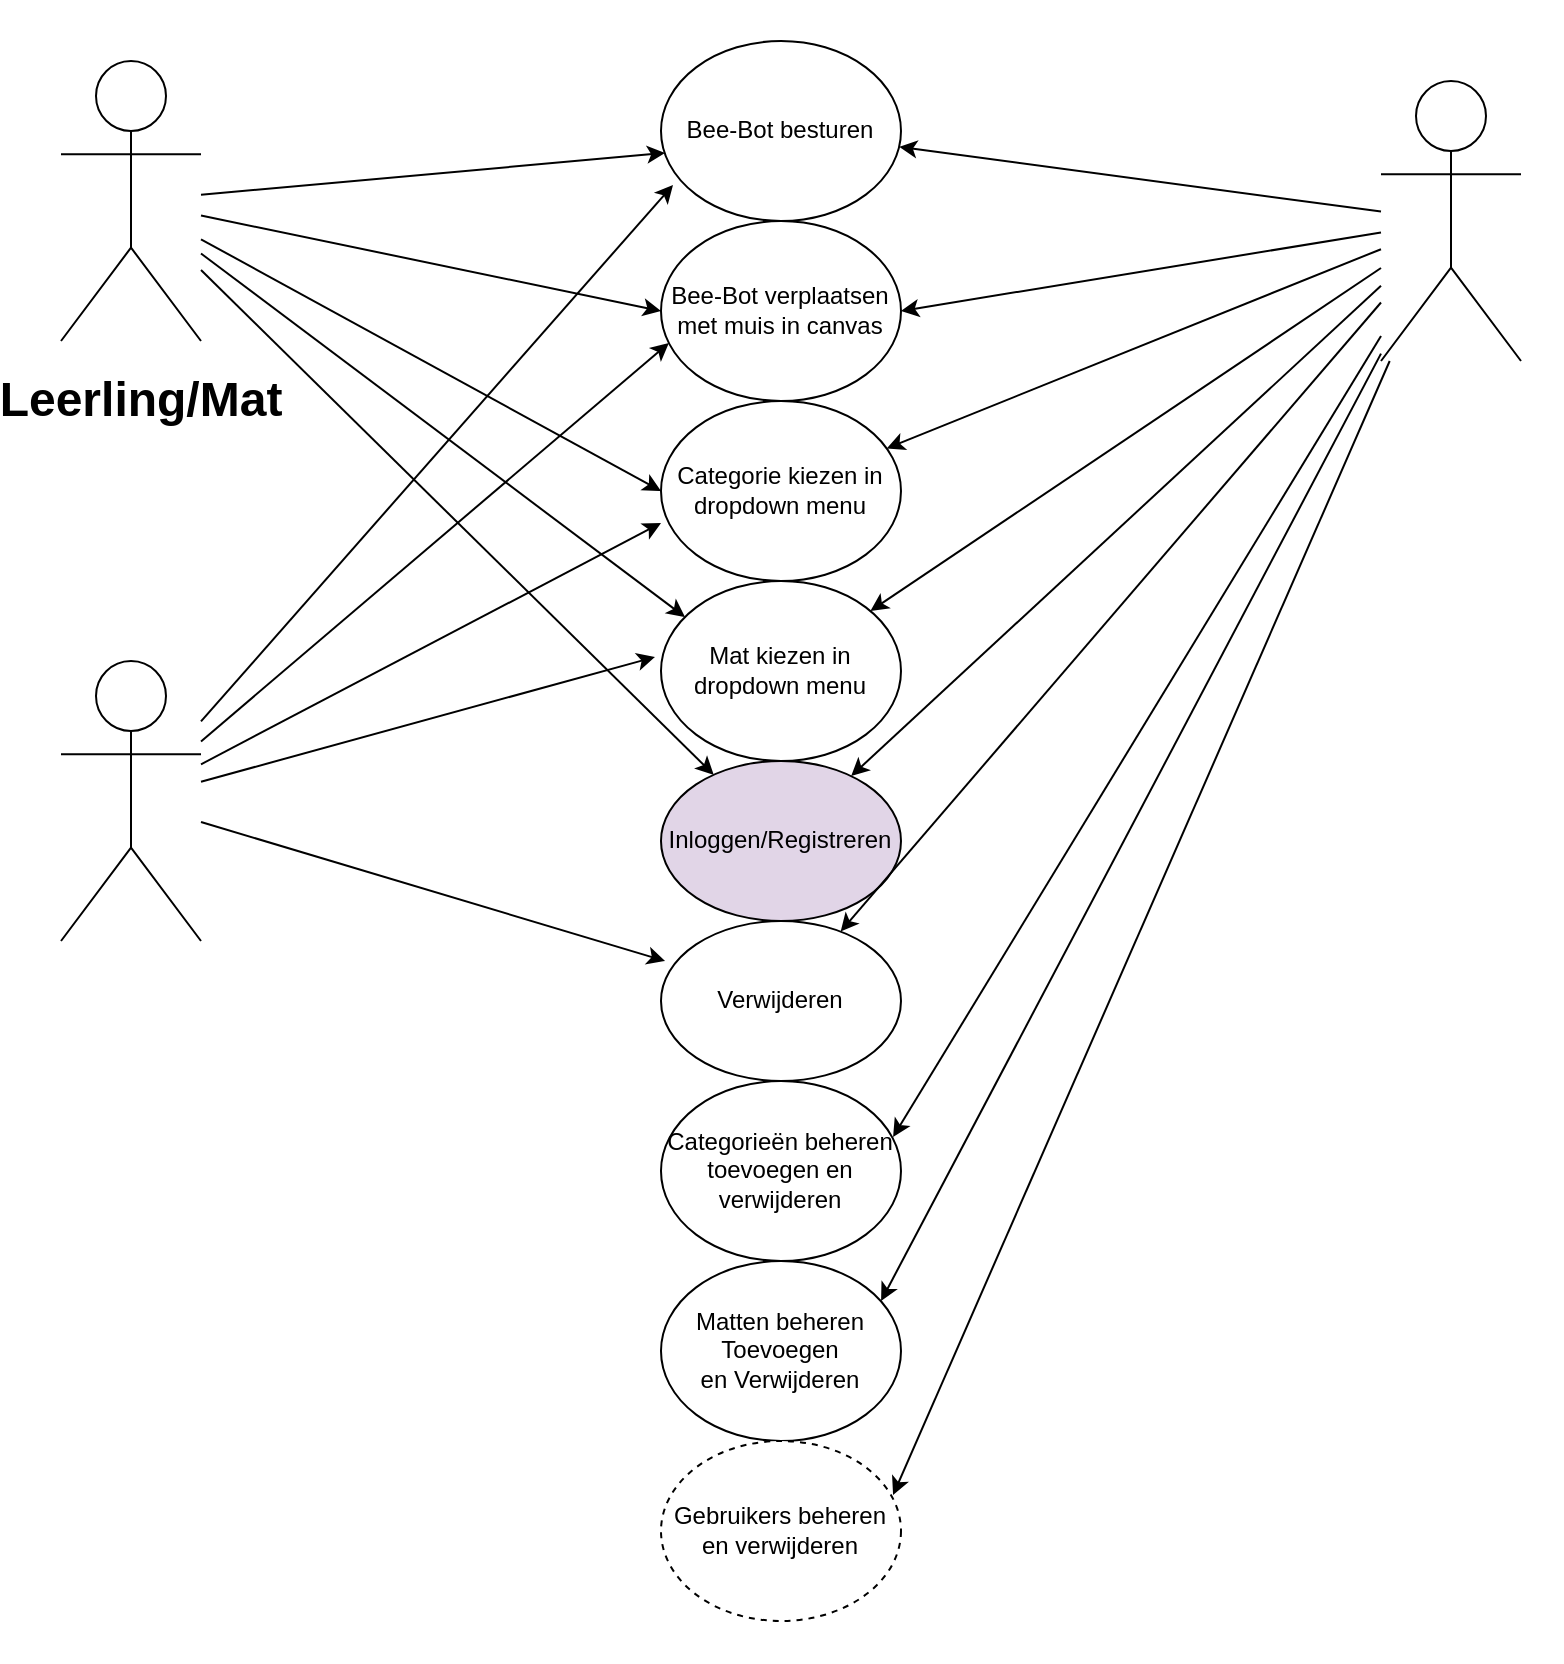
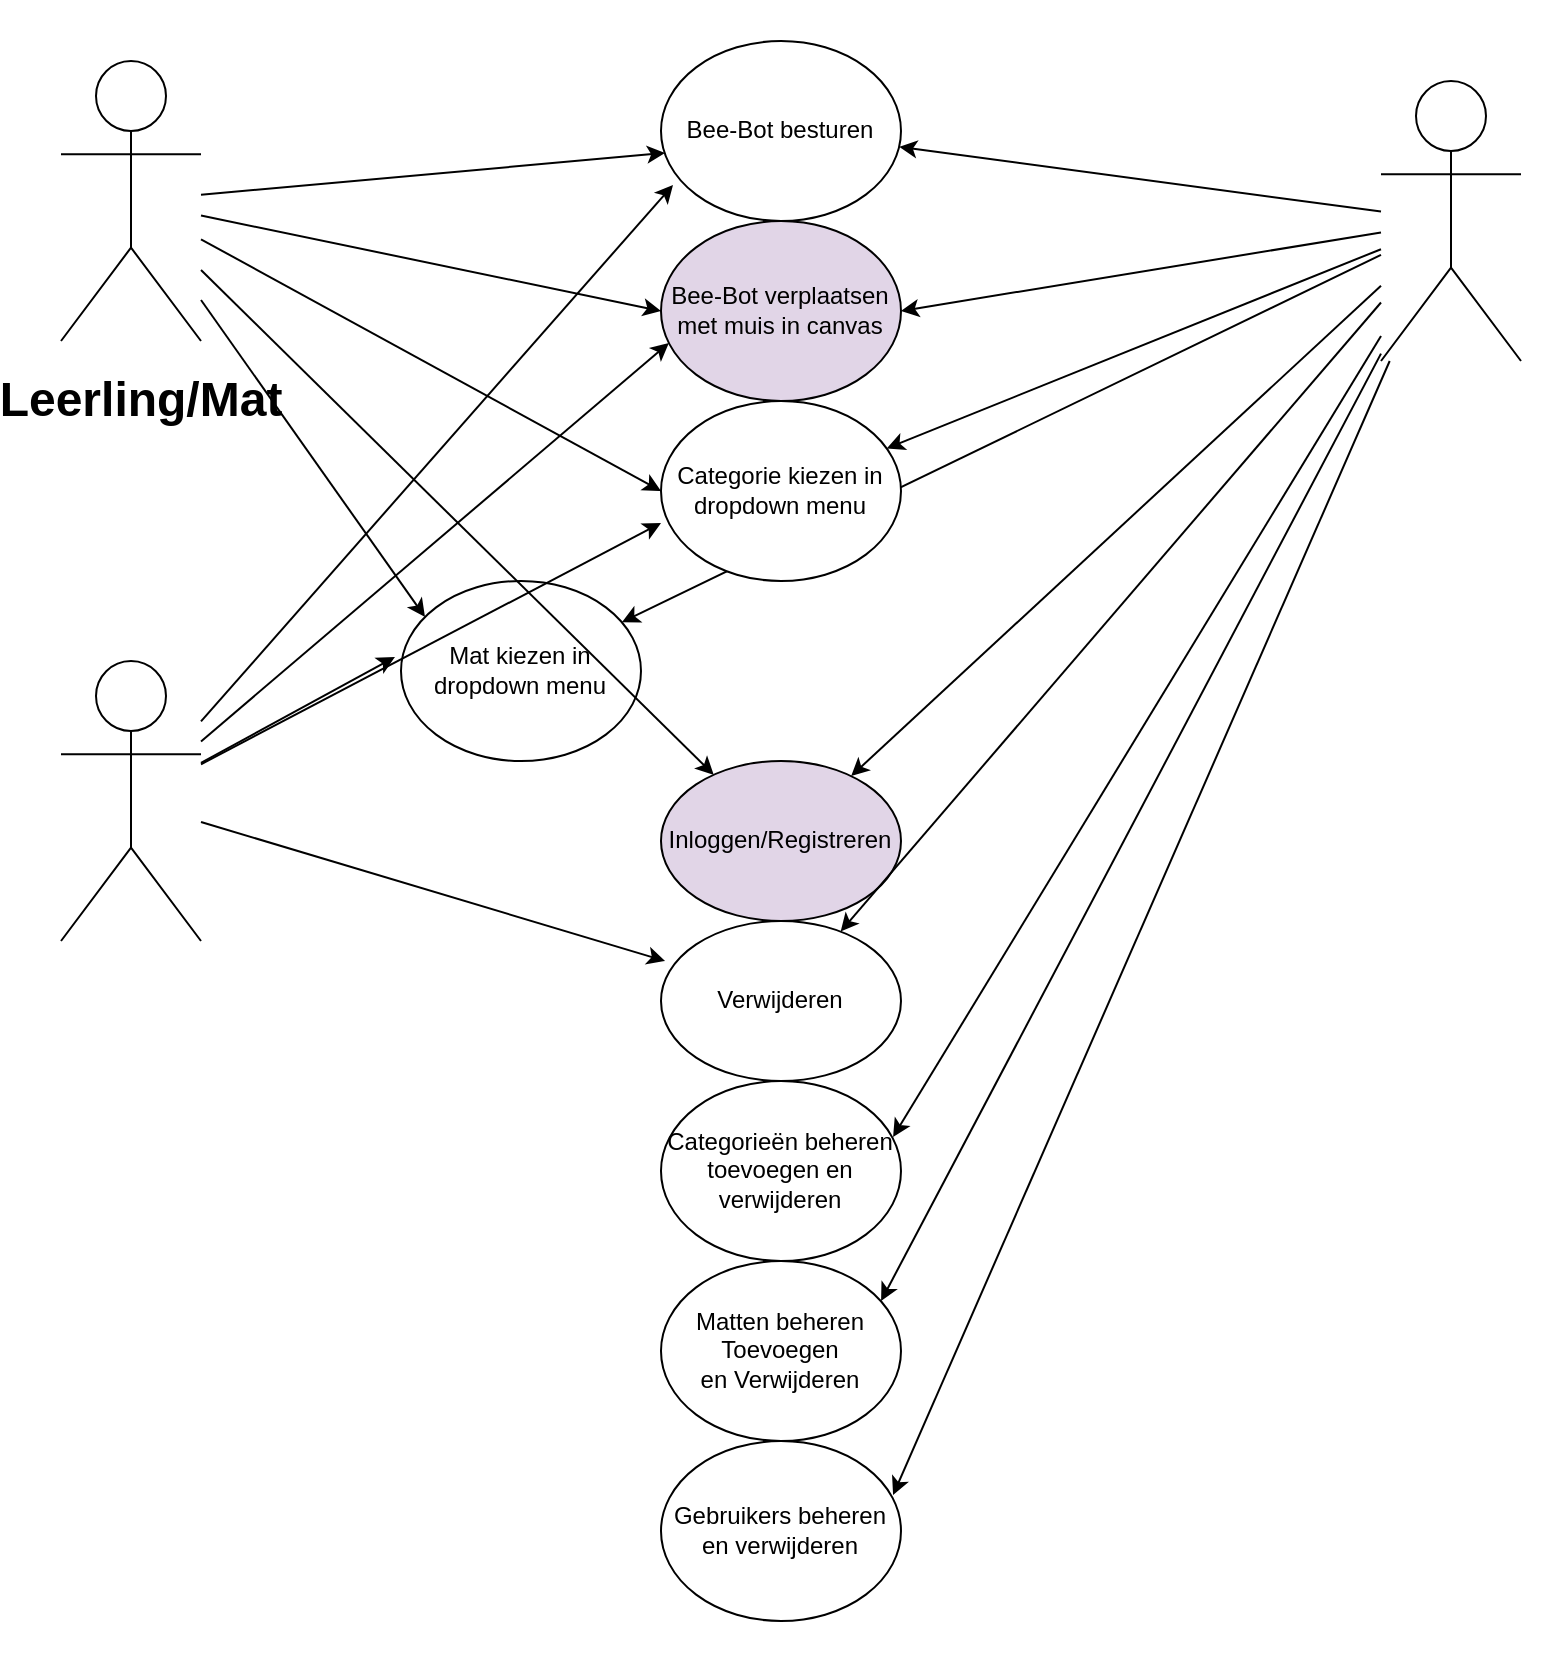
node "Bee-Bot verplaatsen met muis in canvas": fillcolor #ffffff -> #e1d5e7
node "Mat kiezen in dropdown menu": moved (781, 671) -> (521, 671)
node "Gebruikers beheren en verwijderen": style dashed -> solid
